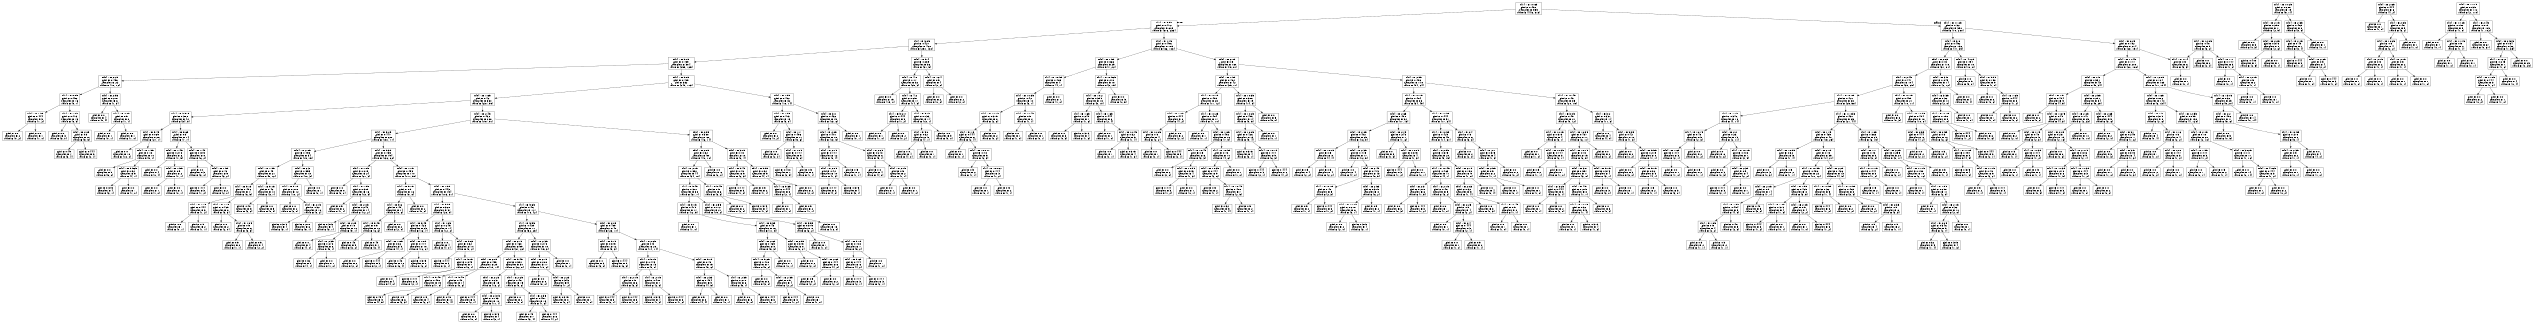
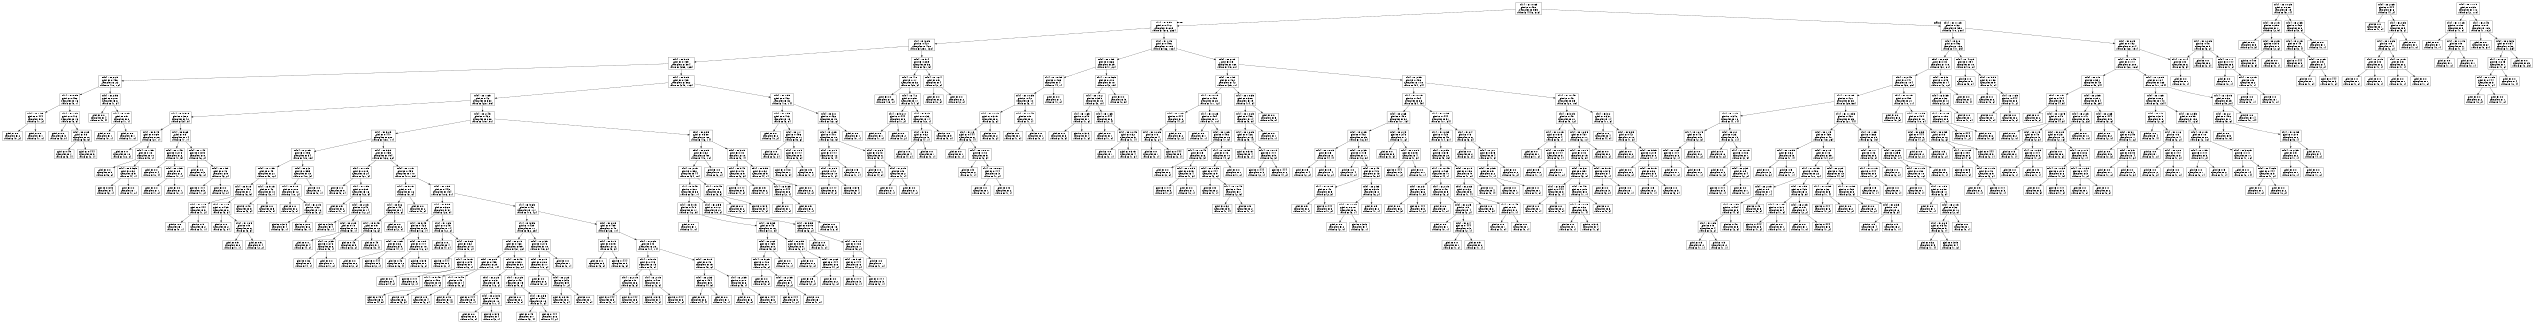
node "X[1] <= 9.85 gini = 0.429 gini = 362 value = [249, 113]": label "X[1] <= 9.85 gini = 0.429 gini = 362 value = [249, 113]" -> "X[1] <= 9.85 gini = 0.429 samples = 362 value = [249, 113]"
